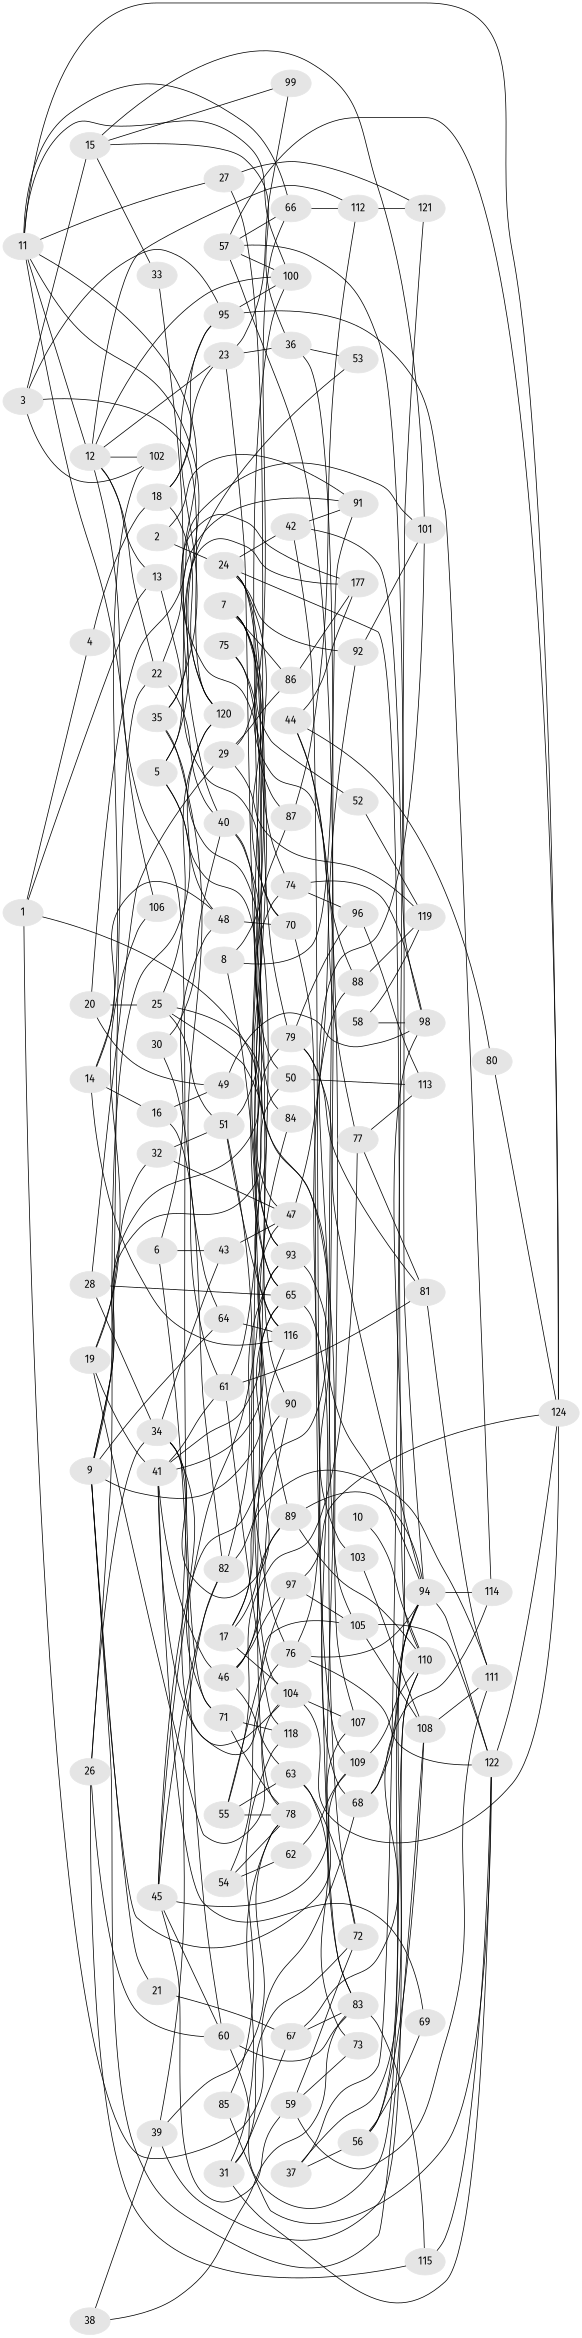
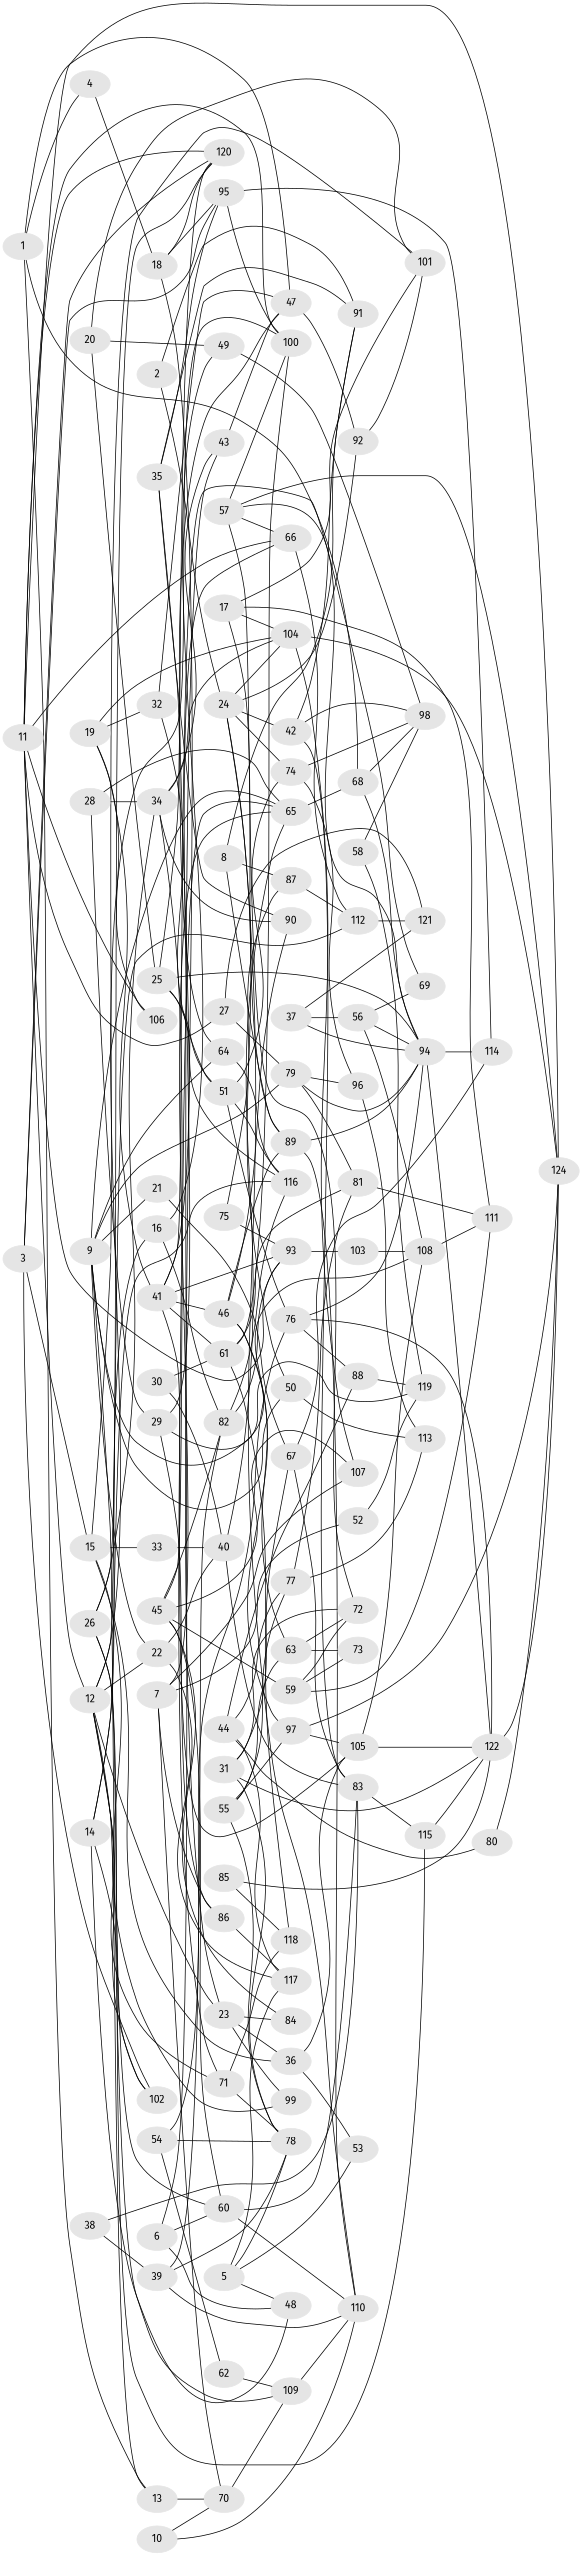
node "177": label "177" -> "117"
edge "48" -- "70": now "10" -- "70"
